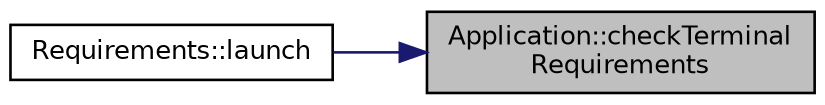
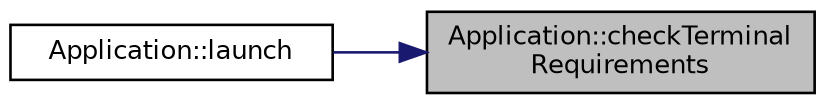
node "Requirements::launch": label "Requirements::launch" -> "Application::launch"
